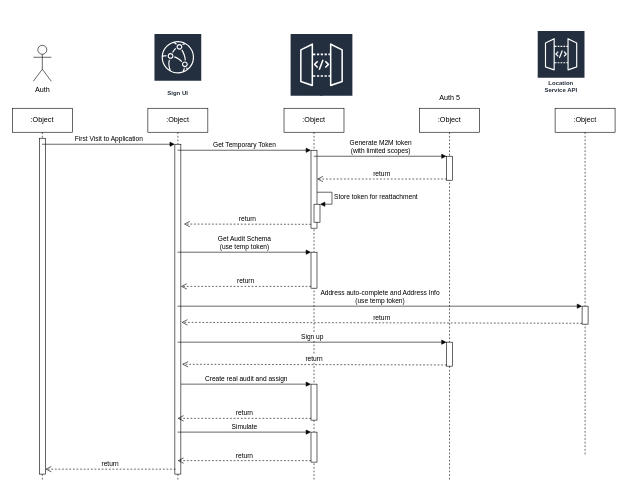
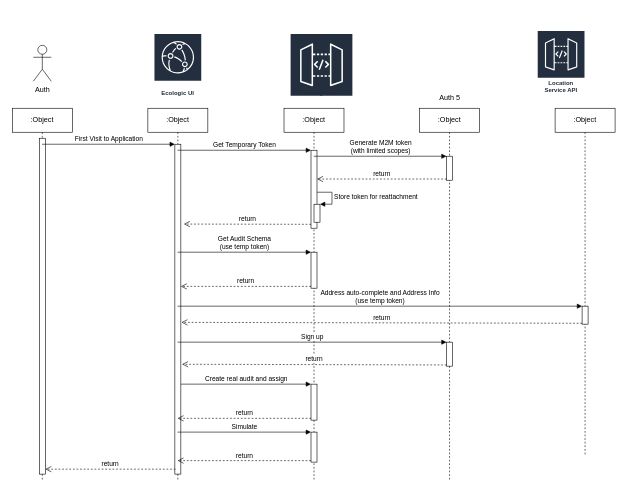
node "Sign UI": label "Sign UI" -> "Ecologic UI"
